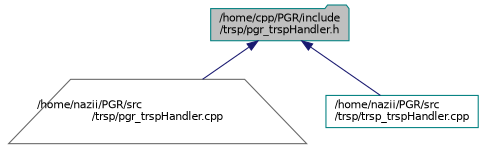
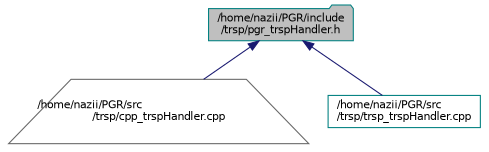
node "/home/cpp/PGR/include /trsp/pgr_trspHandler.h": label "/home/cpp/PGR/include /trsp/pgr_trspHandler.h" -> "/home/nazii/PGR/include /trsp/pgr_trspHandler.h"
node "/home/nazii/PGR/src /trsp/pgr_trspHandler.cpp": label "/home/nazii/PGR/src /trsp/pgr_trspHandler.cpp" -> "/home/nazii/PGR/src /trsp/cpp_trspHandler.cpp"
